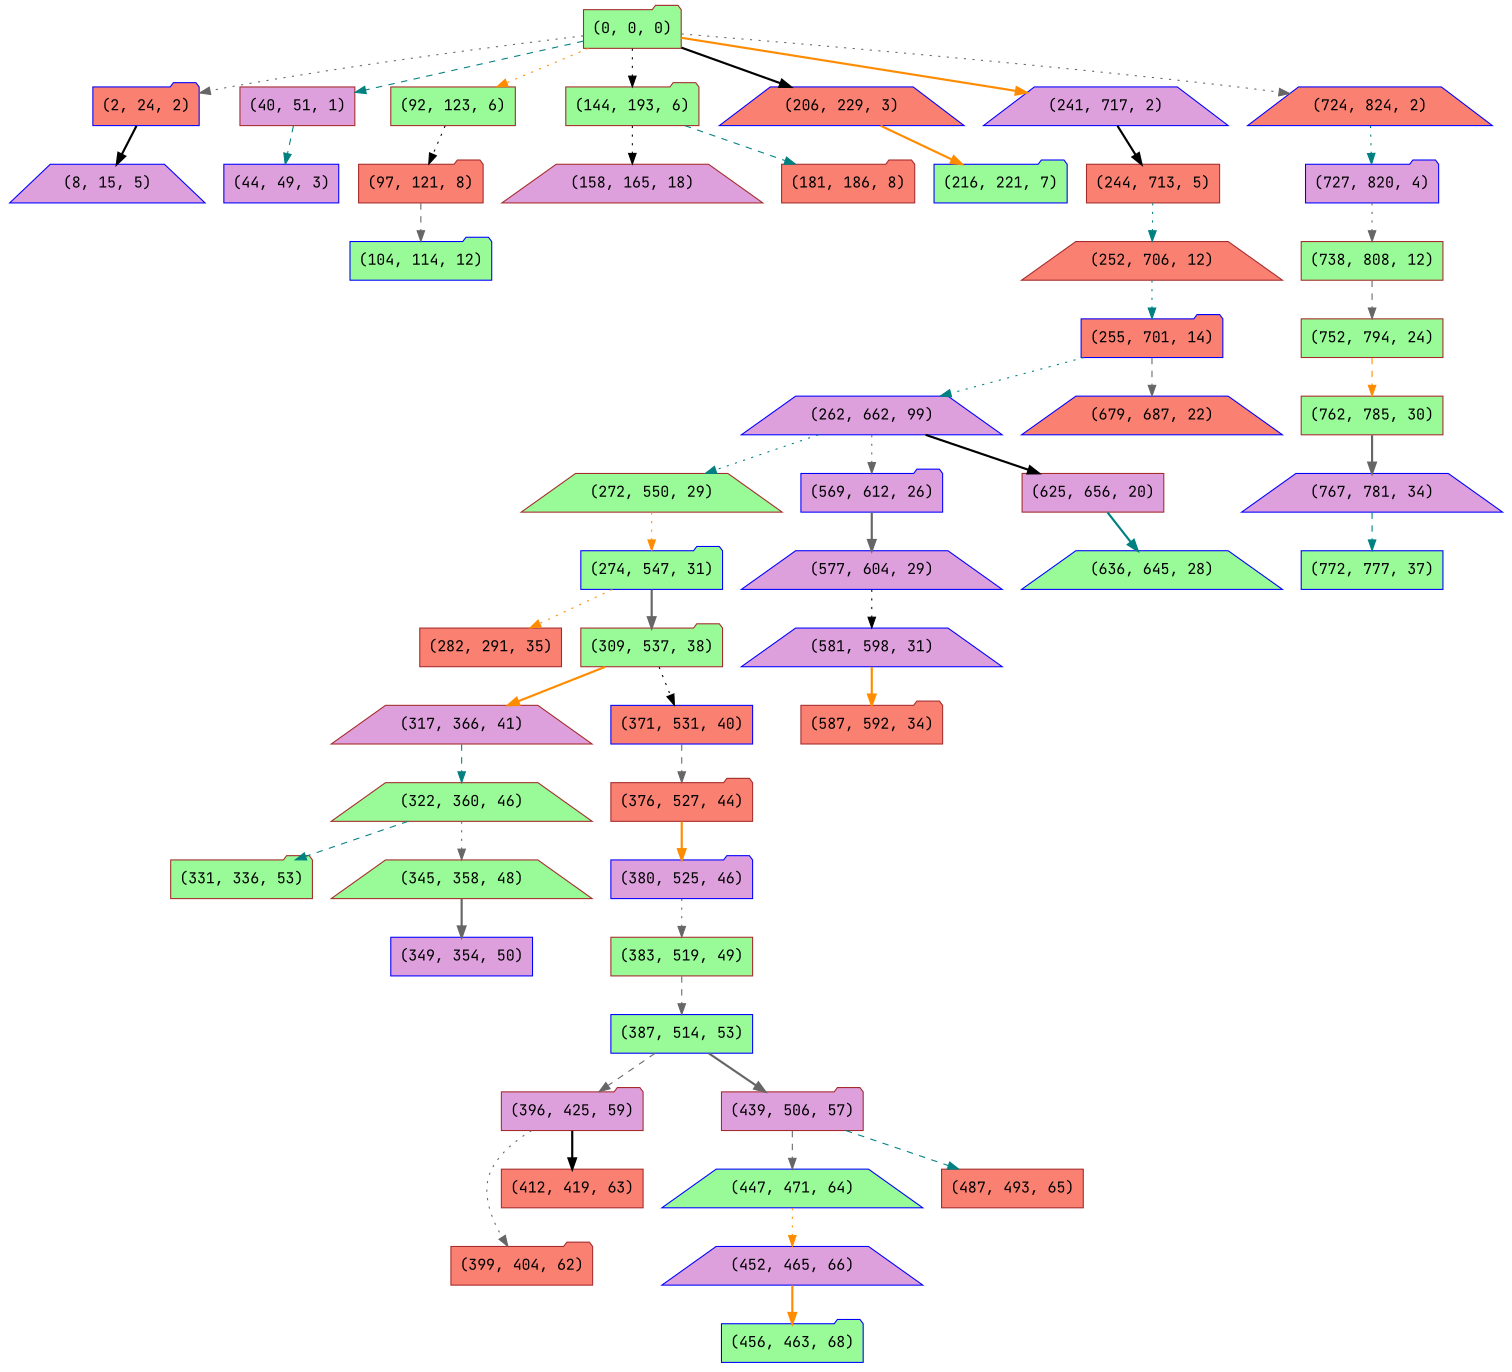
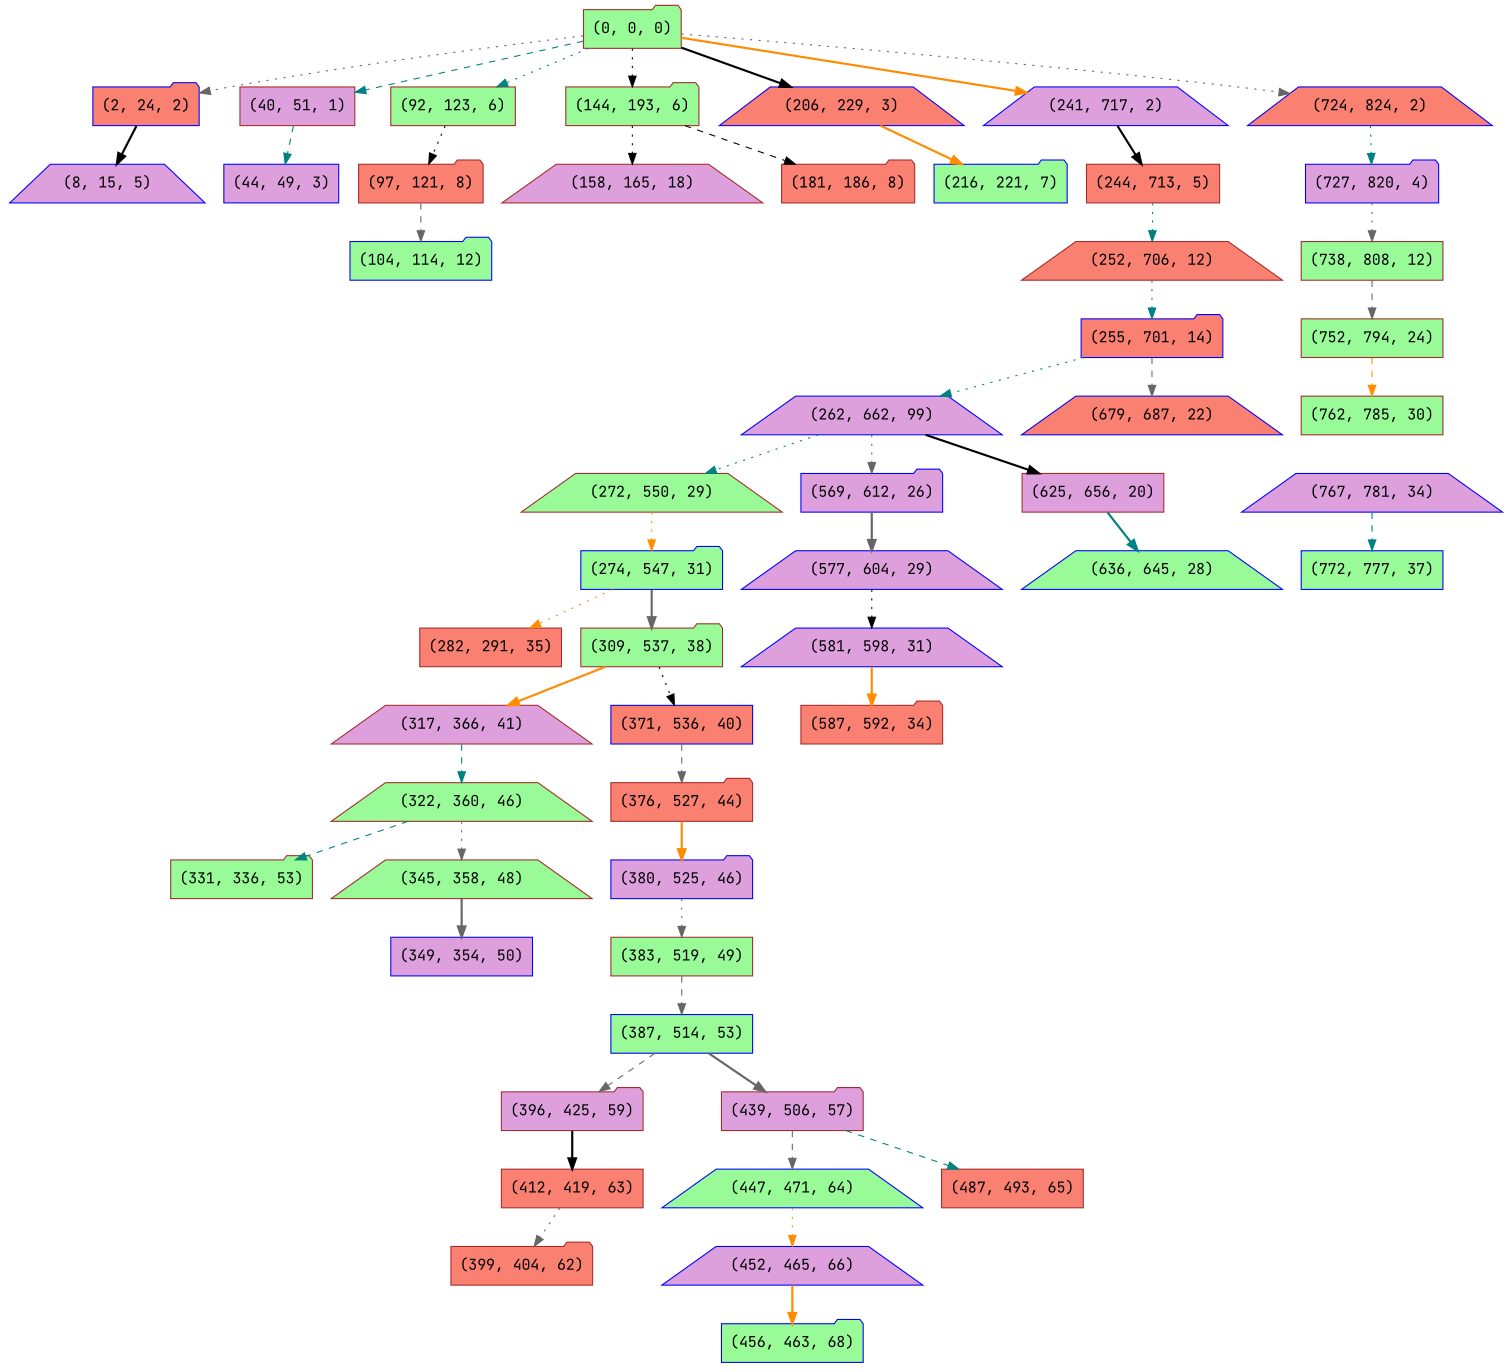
edge "(0, 0, 0)" -> "(92, 123, 6)": color darkorange -> teal
edge "(144, 193, 6)" -> "(181, 186, 8)": color teal -> black
edge "(762, 785, 30)" -> "(767, 781, 34)": removed
node "(371, 531, 40)": label "(371, 531, 40)" -> "(371, 536, 40)"
edge "(396, 425, 59)" -> "(399, 404, 62)": now "(412, 419, 63)" -> "(399, 404, 62)"
